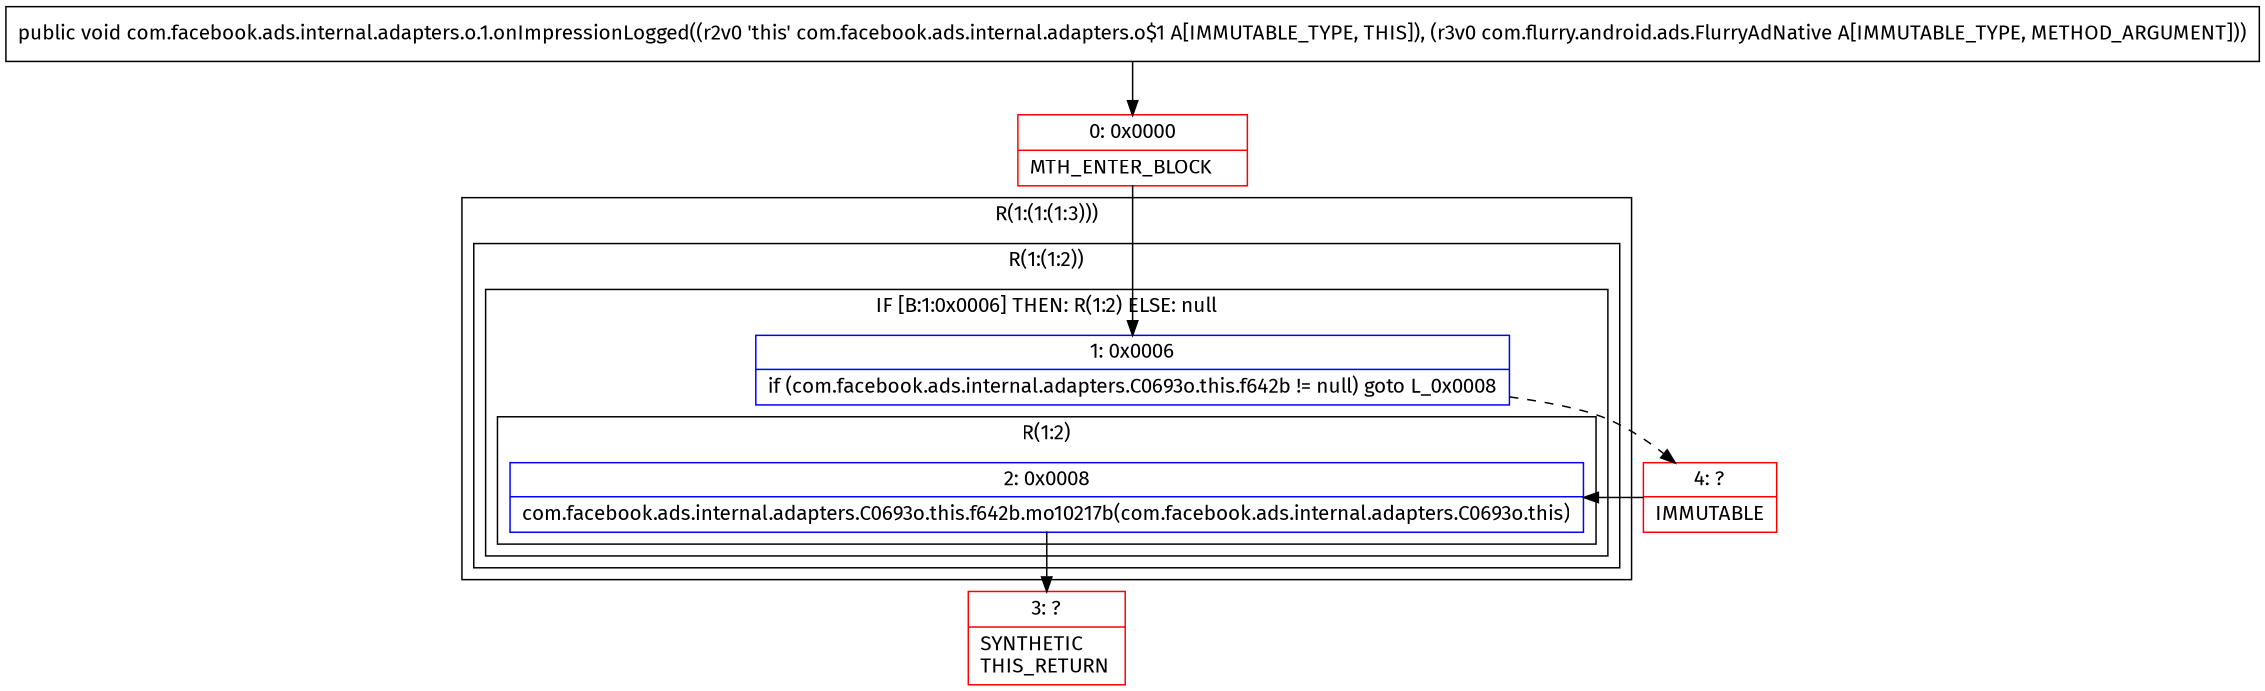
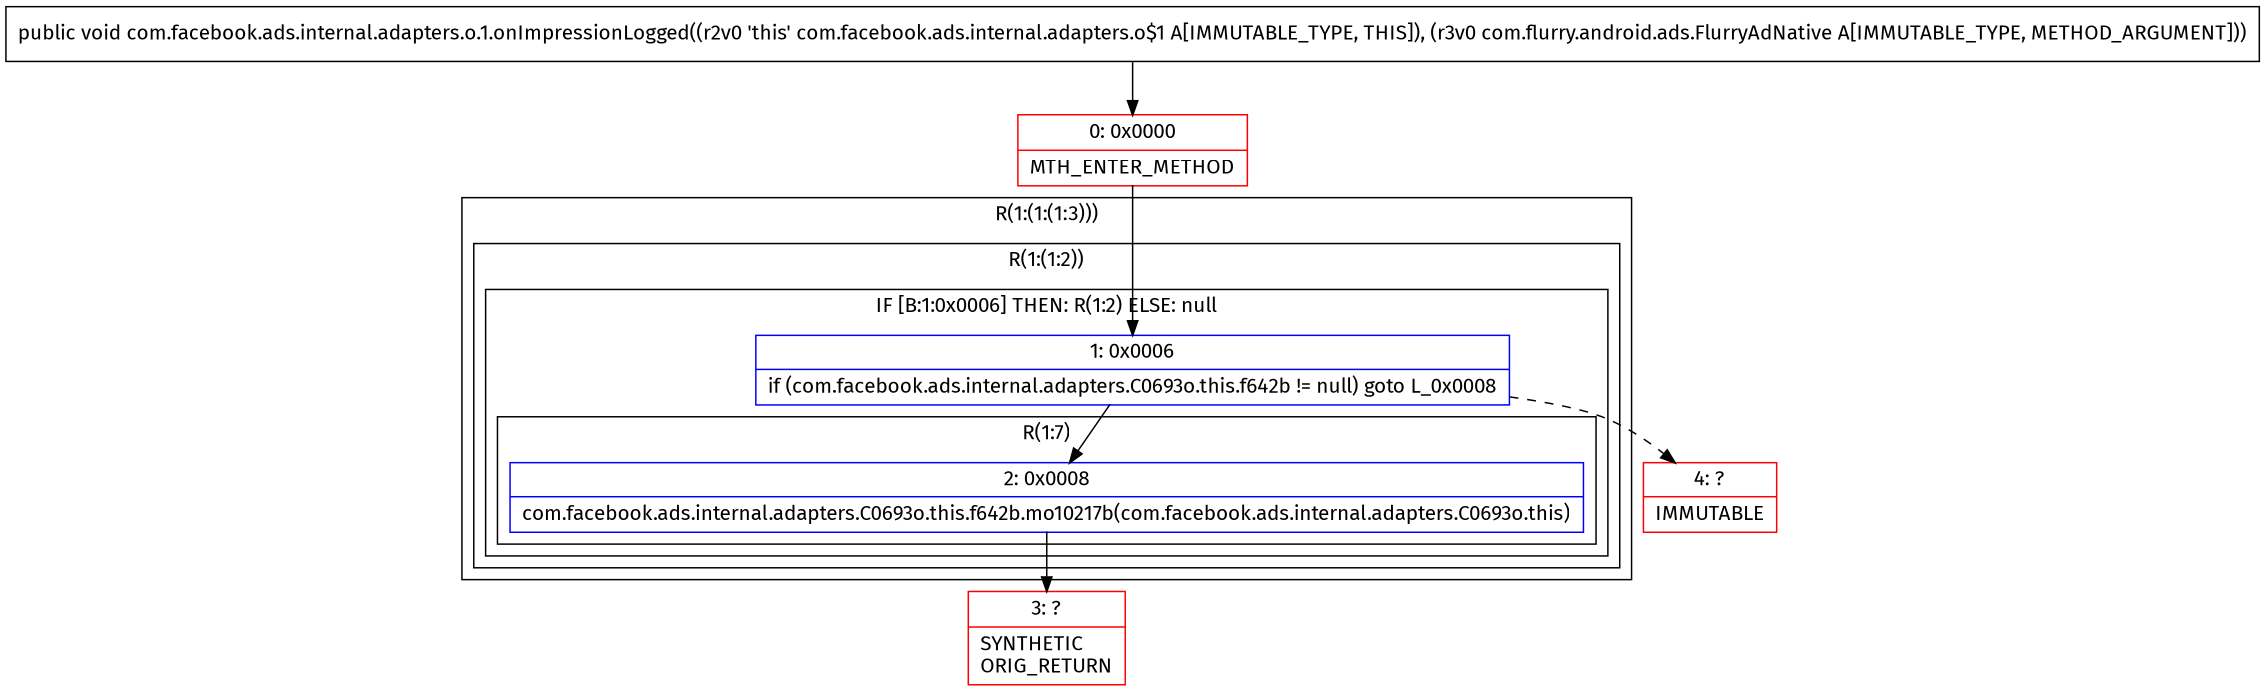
node "0: 0x0000": text "MTH_ENTER_BLOCK" -> "MTH_ENTER_METHOD"
cluster "R(1:2)": label "R(1:2)" -> "R(1:7)"
edge "4: ?" -> "2: 0x0008": now "1: 0x0006" -> "2: 0x0008"
node "3: ?": text "THIS_RETURN" -> "ORIG_RETURN"
